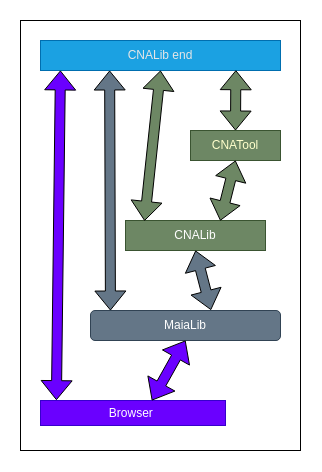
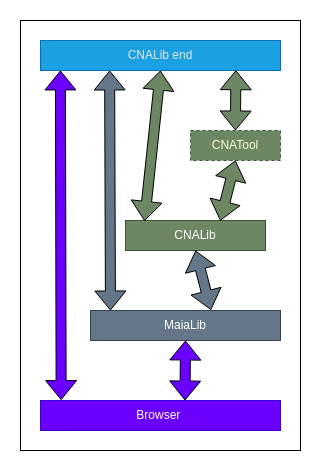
node "CNATool": style solid -> dashed
node "MaiaLib": shape rounded rectangle -> rectangle
node "Browser": size 185x25 -> 240x30
